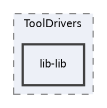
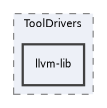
node "lib-lib": label "lib-lib" -> "llvm-lib"
